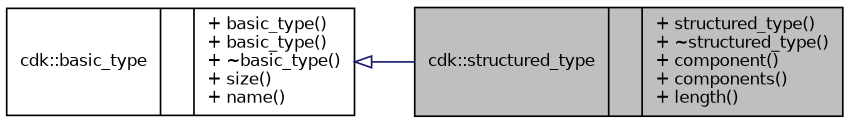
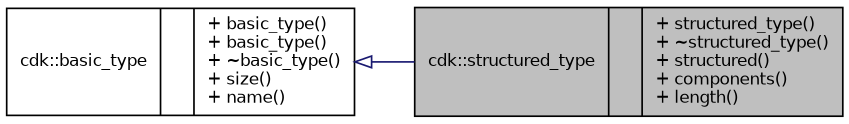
node "cdk::structured_type": text "+ component()" -> "+ structured()"
